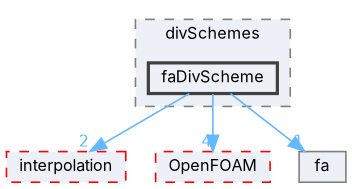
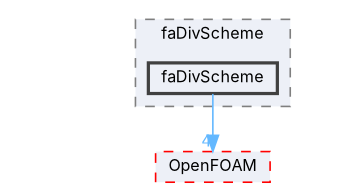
cluster "divSchemes": label "divSchemes" -> "faDivScheme"
node "interpolation": removed
node "fa": removed
